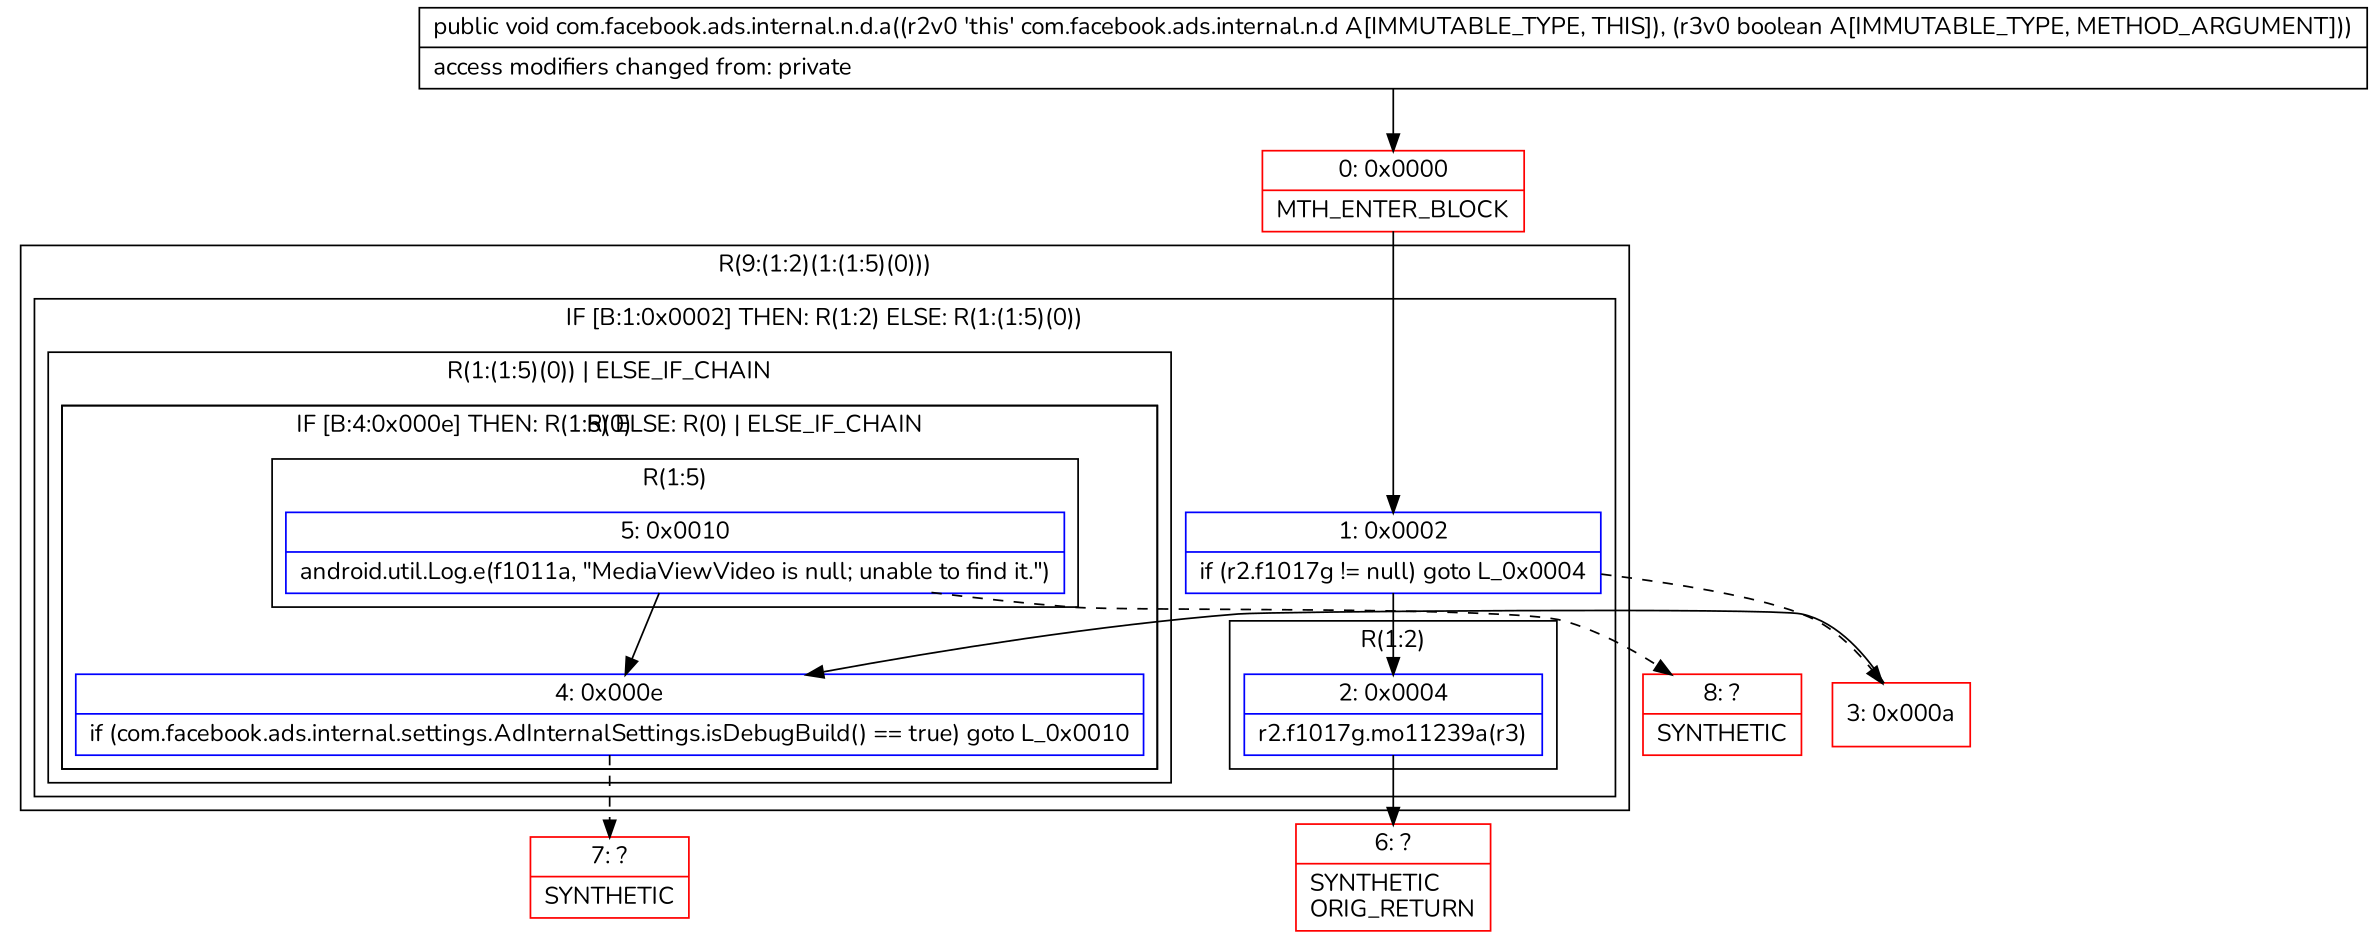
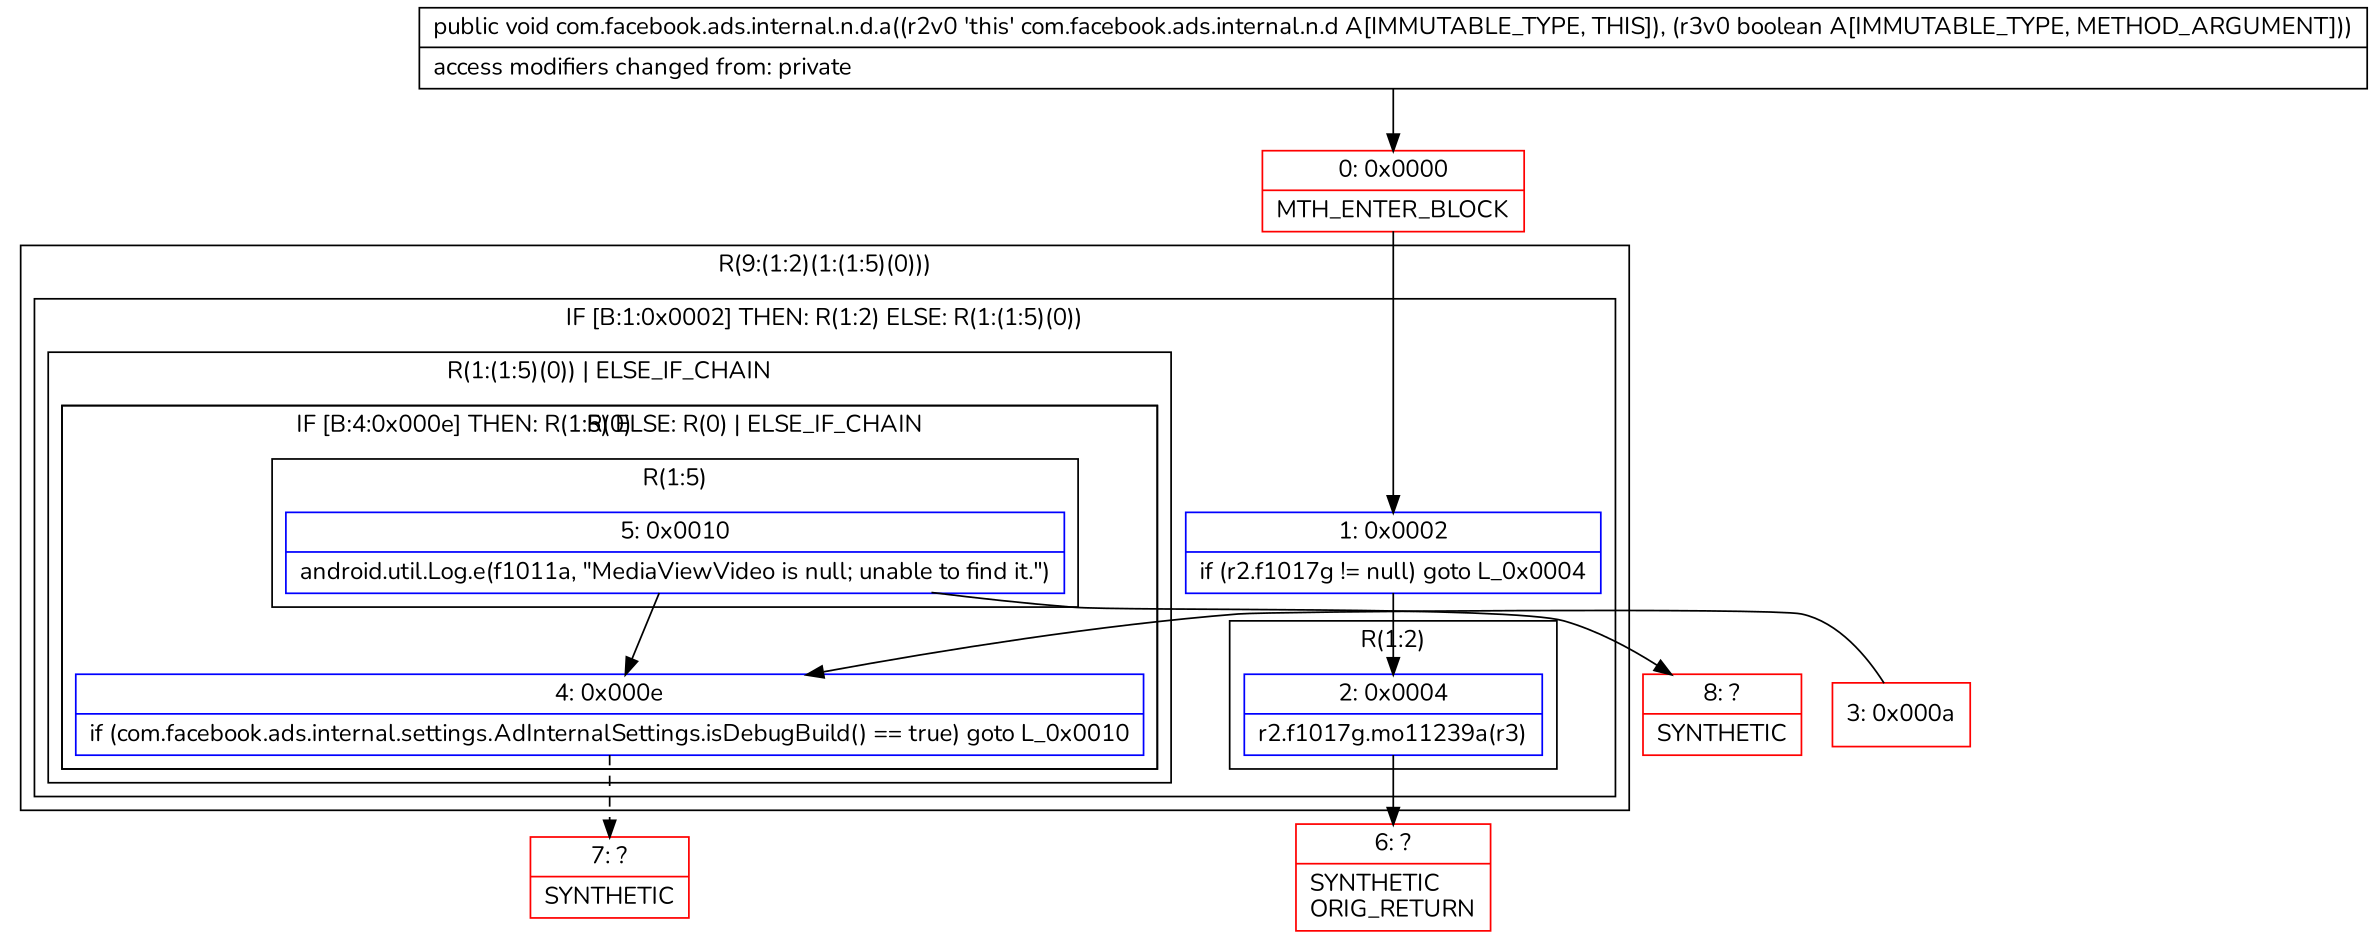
edge "1: 0x0002" -> "3: 0x000a": removed
edge "5: 0x0010" -> "8: ?": style dashed -> solid
